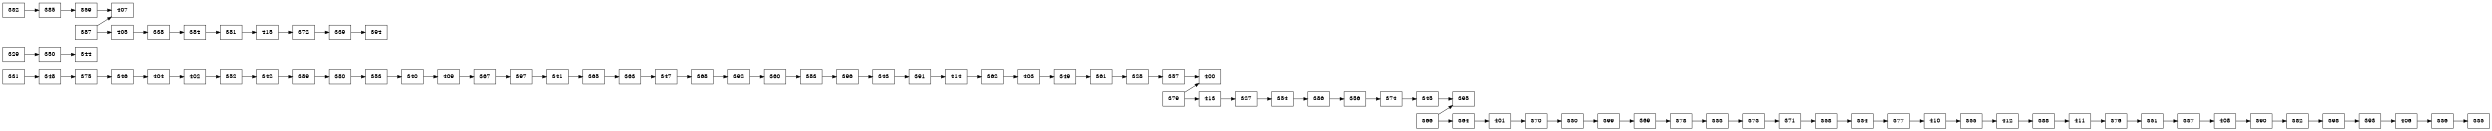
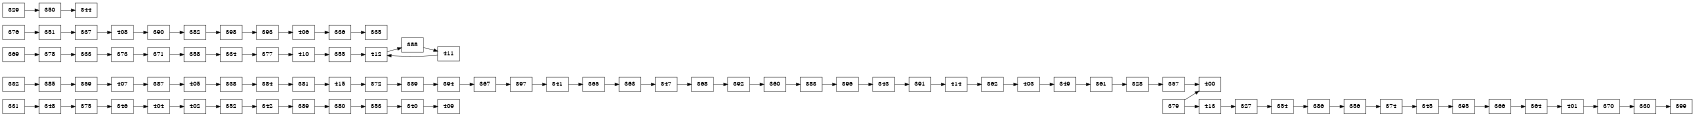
edge "387" -> "407": reversed
edge "409" -> "367": now "394" -> "367"
edge "366" -> "395": reversed
edge "399" -> "369": removed
edge "411" -> "376": now "411" -> "412"
